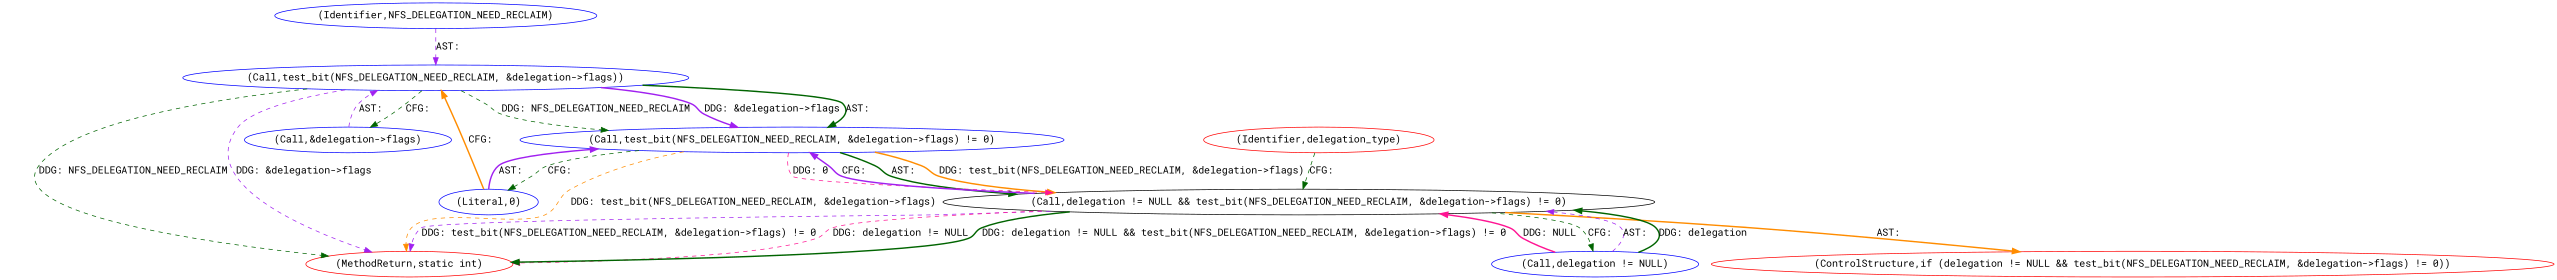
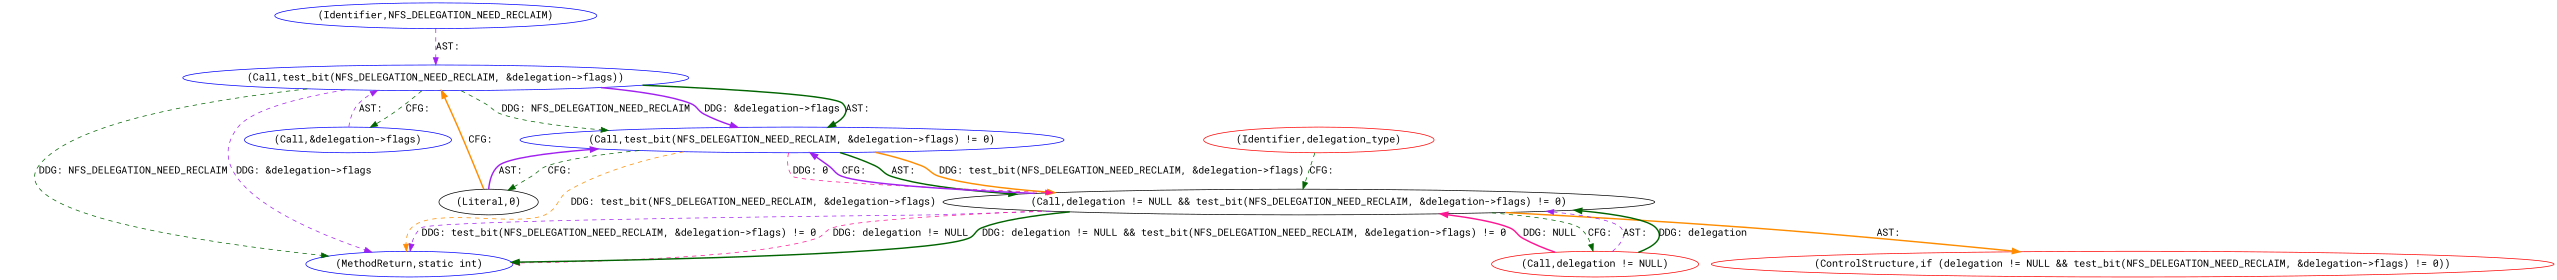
node "(Literal,0)": color blue -> black
node "(MethodReturn,static int)": color red -> blue
node "(Call,delegation != NULL)": color blue -> red
